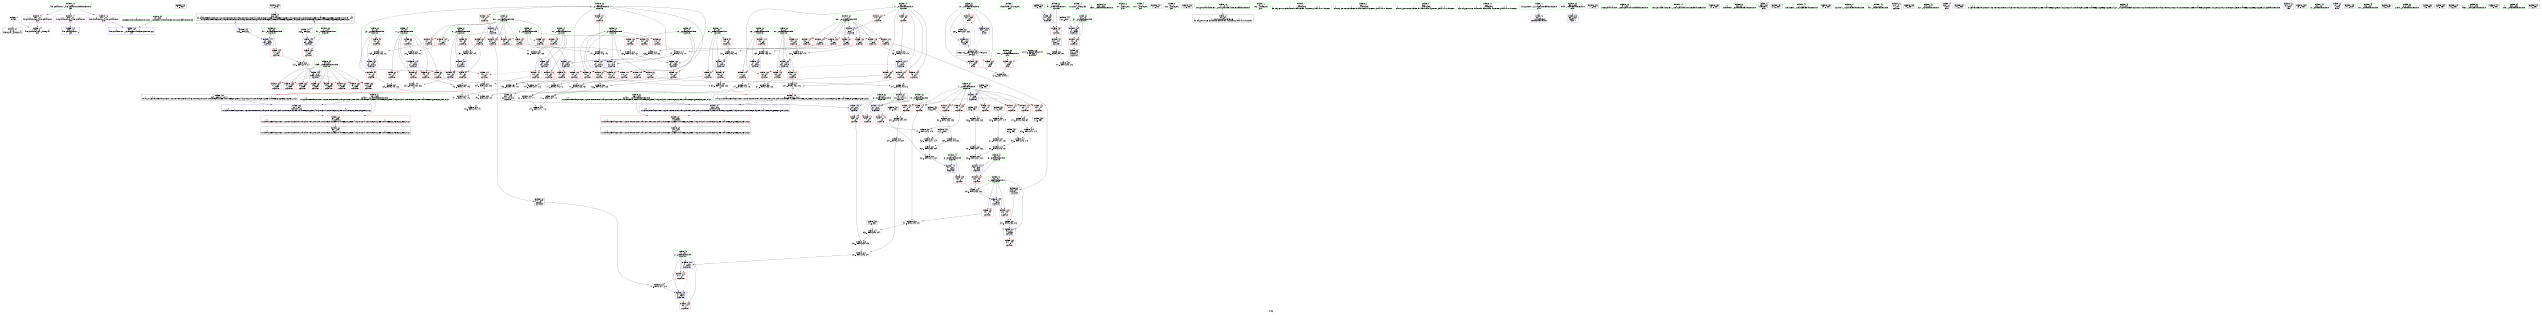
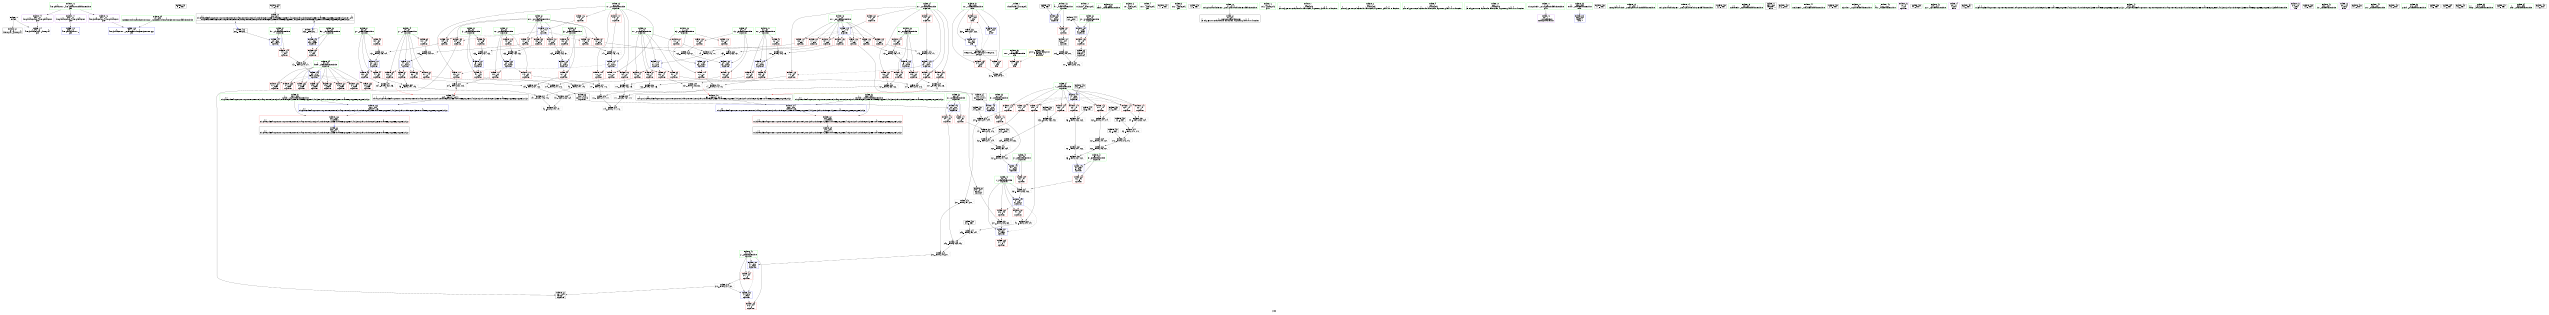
edge "NodeID: 67" -> "NodeID: 315": reversed
